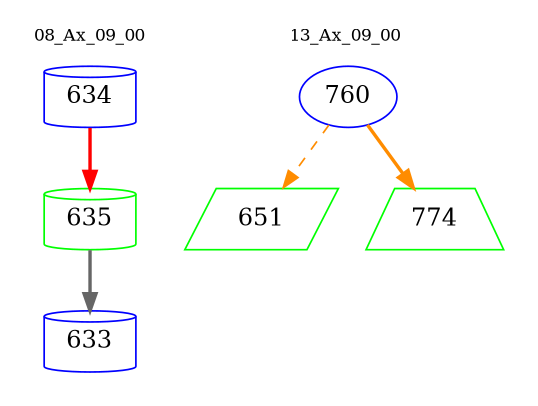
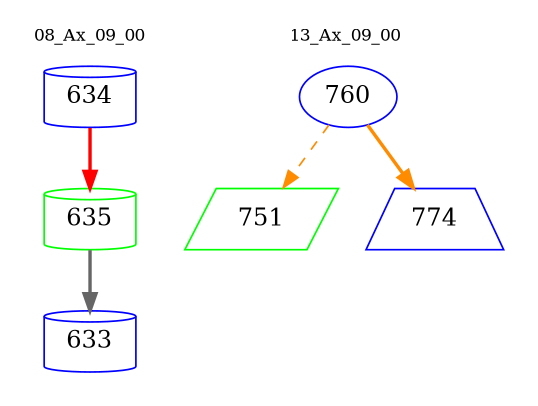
node "651": label "651" -> "751"
node "774": color green -> blue
